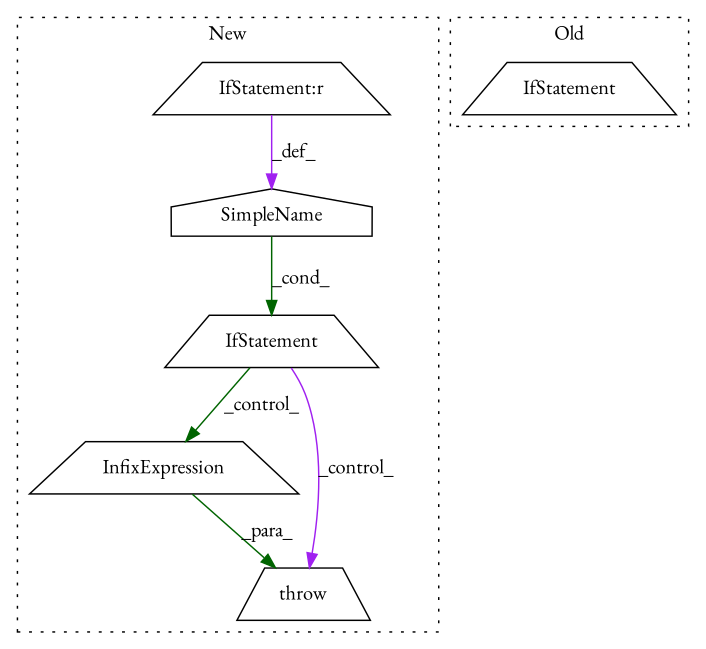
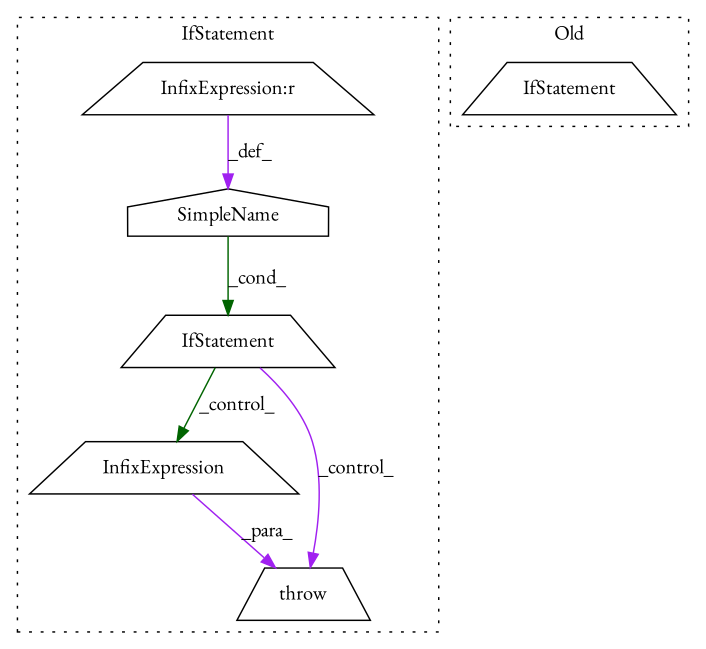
cluster "New": label "New" -> "IfStatement"
node "IfStatement:r": label "IfStatement:r" -> "InfixExpression:r"
edge "InfixExpression" -> "throw": color darkgreen -> purple
